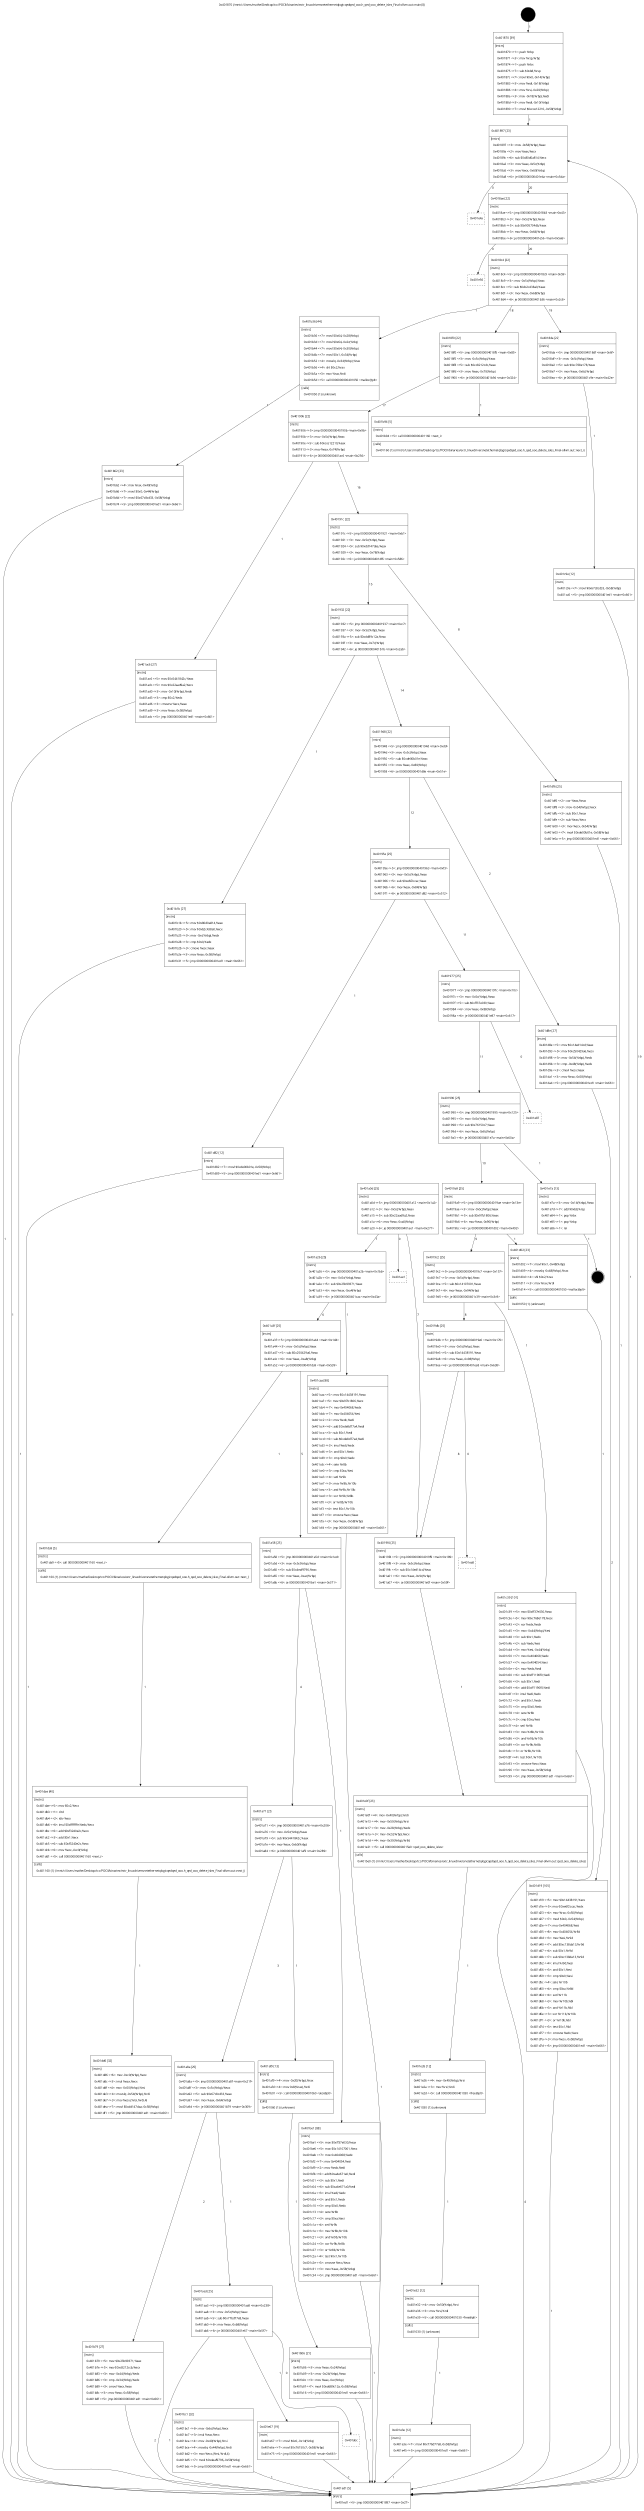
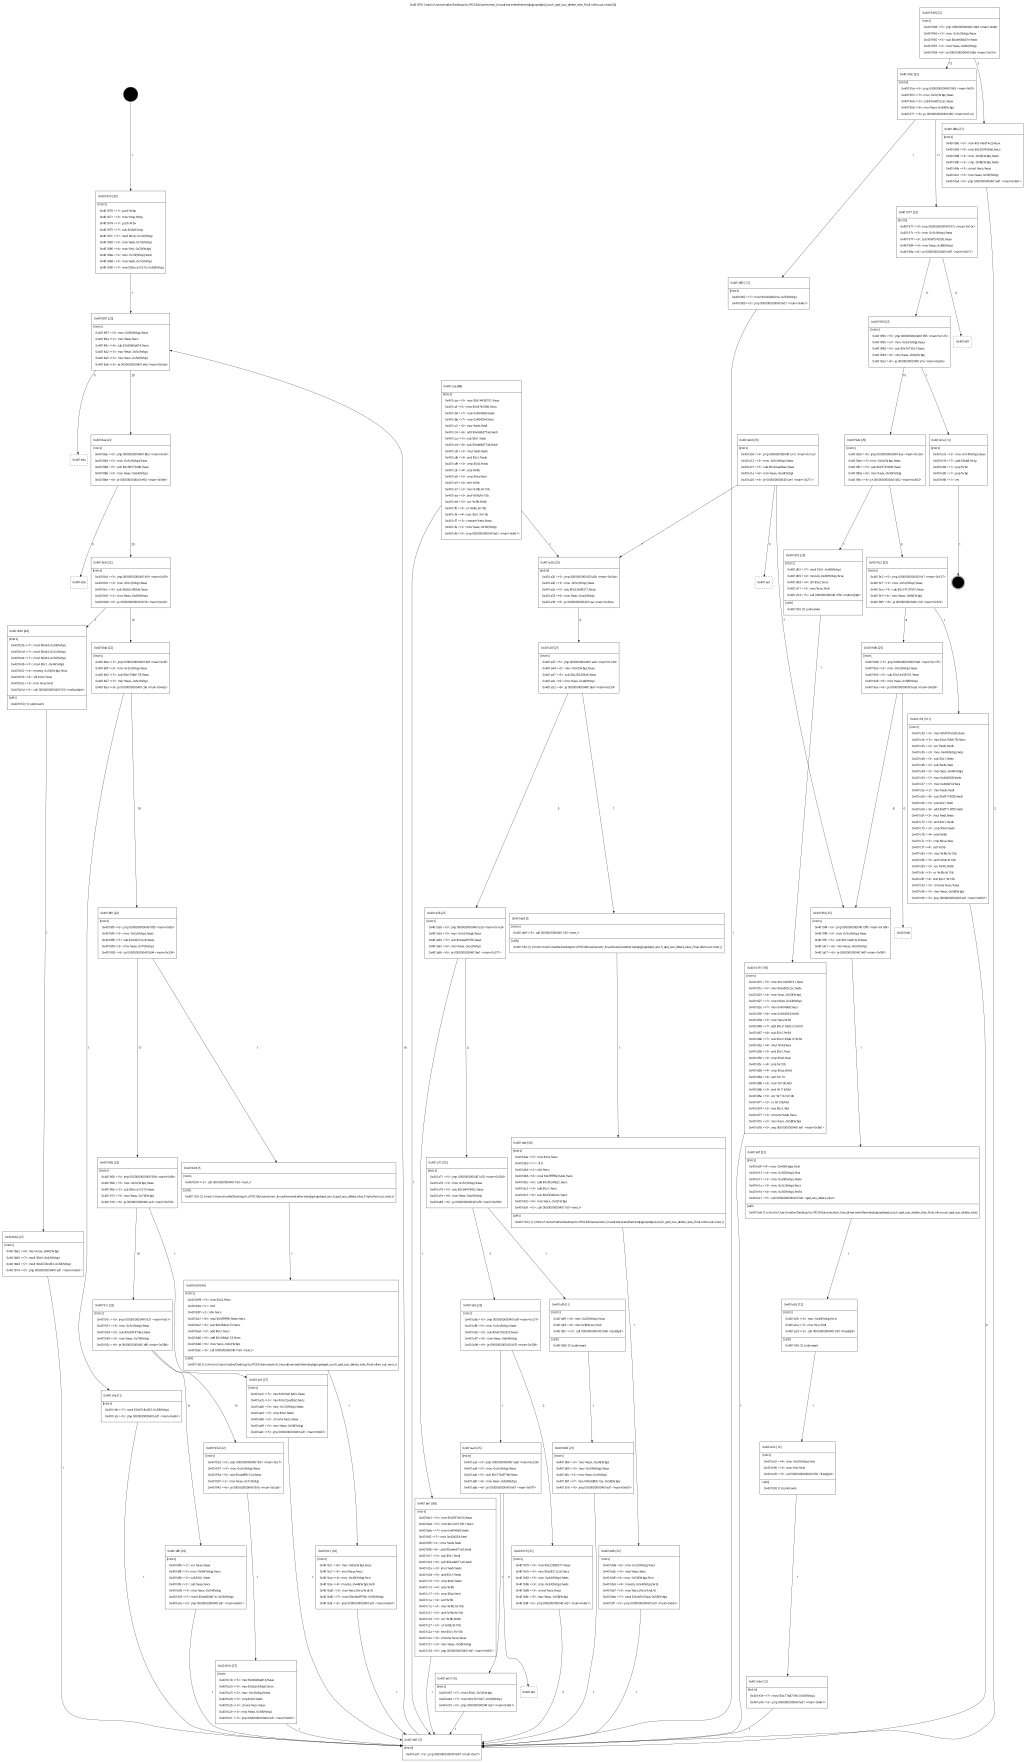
edge "0x4018c4 [22]" -> "0x4018f0 [22]": now "0x4018da [22]" -> "0x4018f0 [22]"
edge "0x401932 [22]" -> "0x401948 [22]": removed, label "14"
node "0x401b99 [40]": added
edge "0x401a26 [25]" -> "0x401caa [88]": reversed
edge "0x401aa3 [25]" -> "0x401ed1 [5]": now "0x401dd6 [32]" -> "0x401ed1 [5]"
